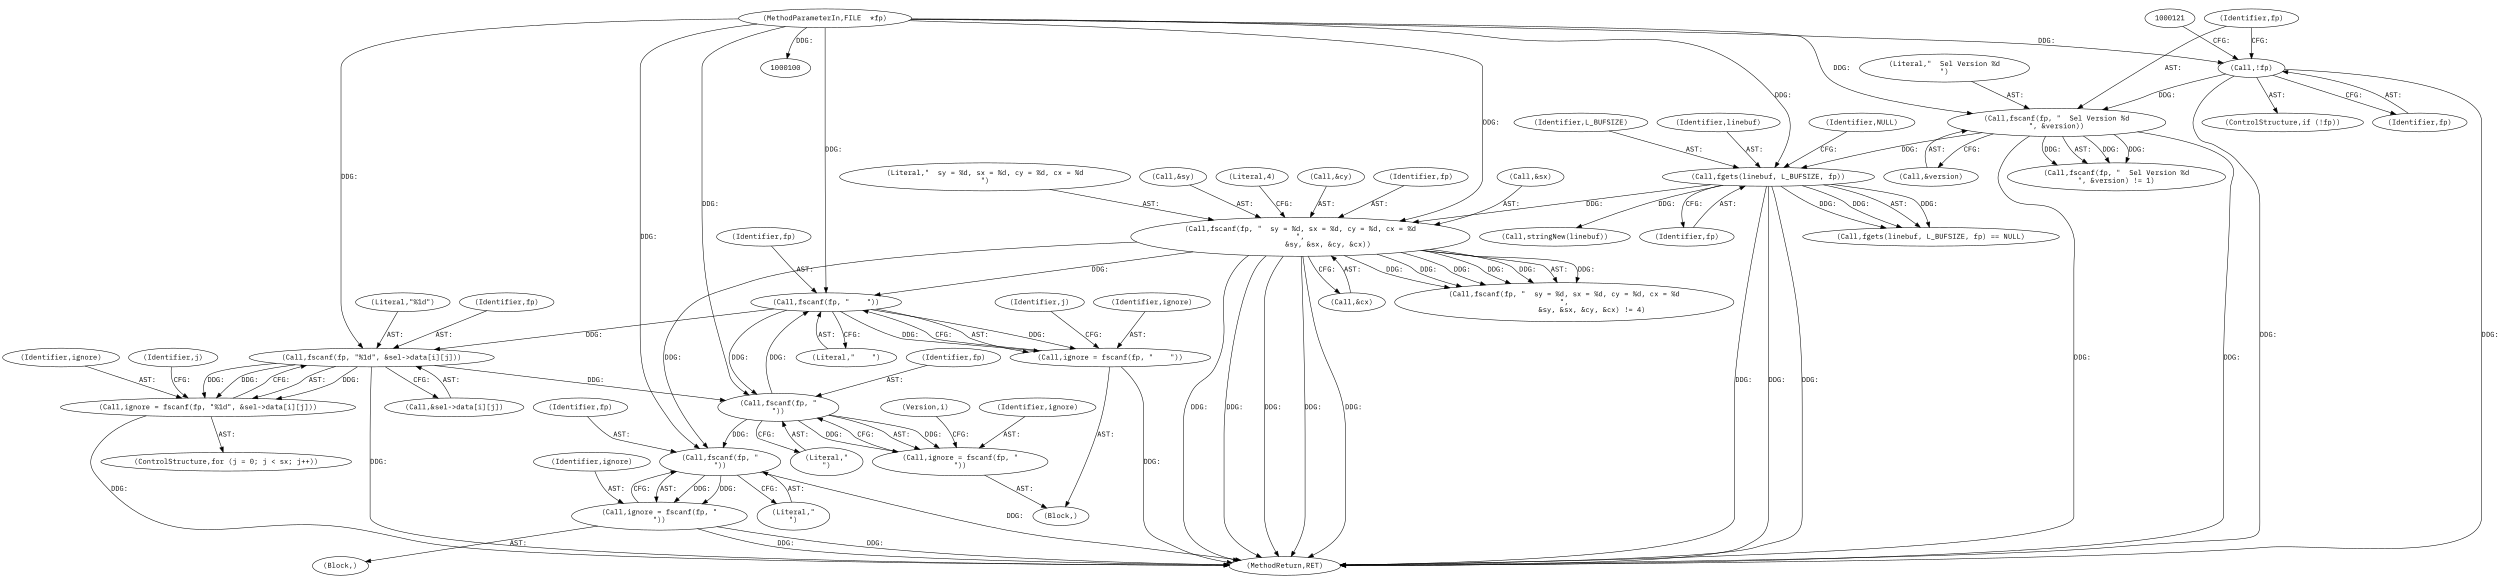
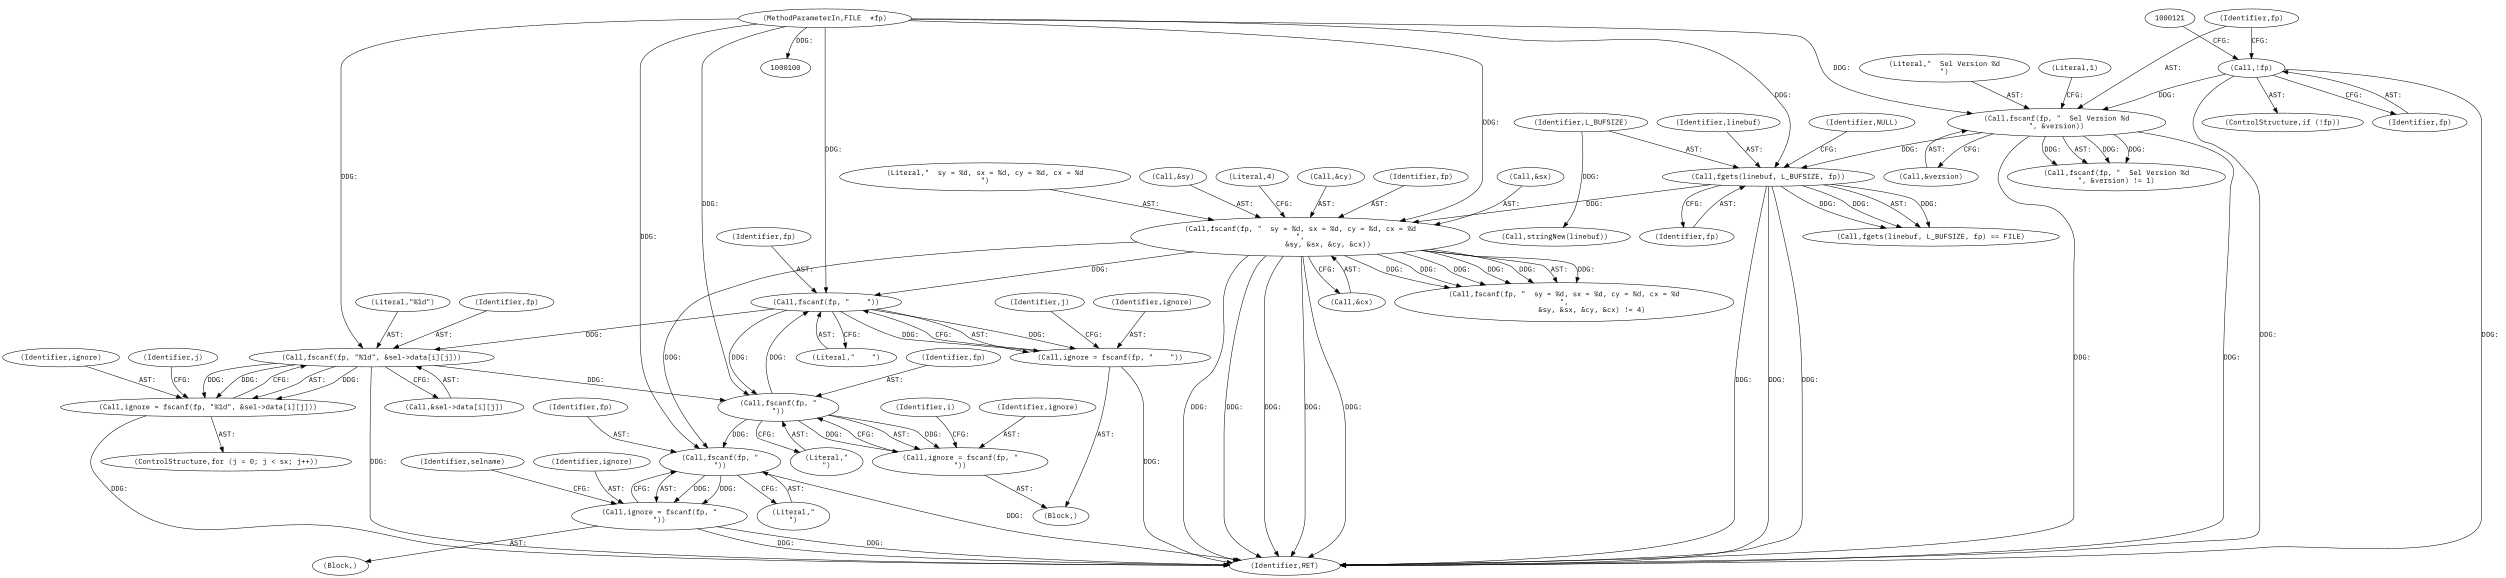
edge "(MethodParameterIn,FILE  *fp)" -> "(Call,!fp)": removed, label "DDG:"
node "(Literal,1)": added
edge "(Call,fgets(linebuf, L_BUFSIZE, fp))" -> "(Call,stringNew(linebuf))": now "(Identifier,L_BUFSIZE)" -> "(Call,stringNew(linebuf))"
node "(Call,fgets(linebuf, L_BUFSIZE, fp) == NULL)": label "(Call,fgets(linebuf, L_BUFSIZE, fp) == NULL)" -> "(Call,fgets(linebuf, L_BUFSIZE, fp) == FILE)"
node "(Version,i)": label "(Version,i)" -> "(Identifier,i)"
node "(Identifier,selname)": added
node "(MethodReturn,RET)": label "(MethodReturn,RET)" -> "(Identifier,RET)"
